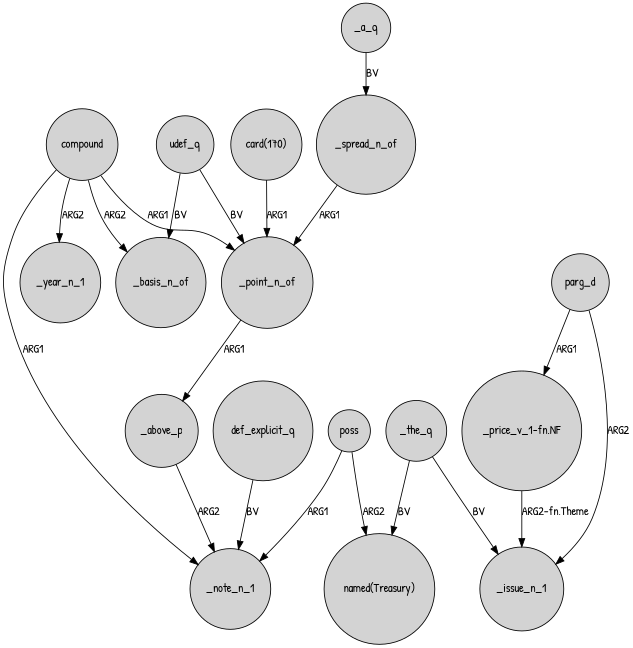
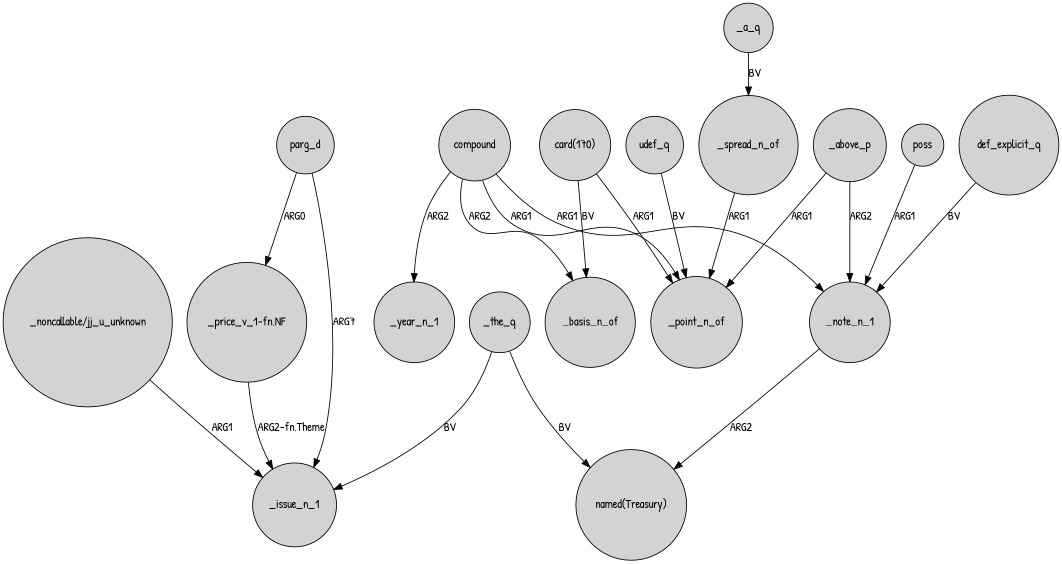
edge "udef_q" -> "_basis_n_of": now "card(170)" -> "_basis_n_of"
node "_noncallable/jj_u_unknown": added
edge "parg_d" -> "_price_v_1-fn.NF": label "ARG1" -> "ARG0"
edge "_point_n_of" -> "_above_p": reversed
edge "parg_d" -> "_issue_n_1": label "ARG2" -> "ARG7"
edge "poss" -> "named(Treasury)": now "_note_n_1" -> "named(Treasury)"
